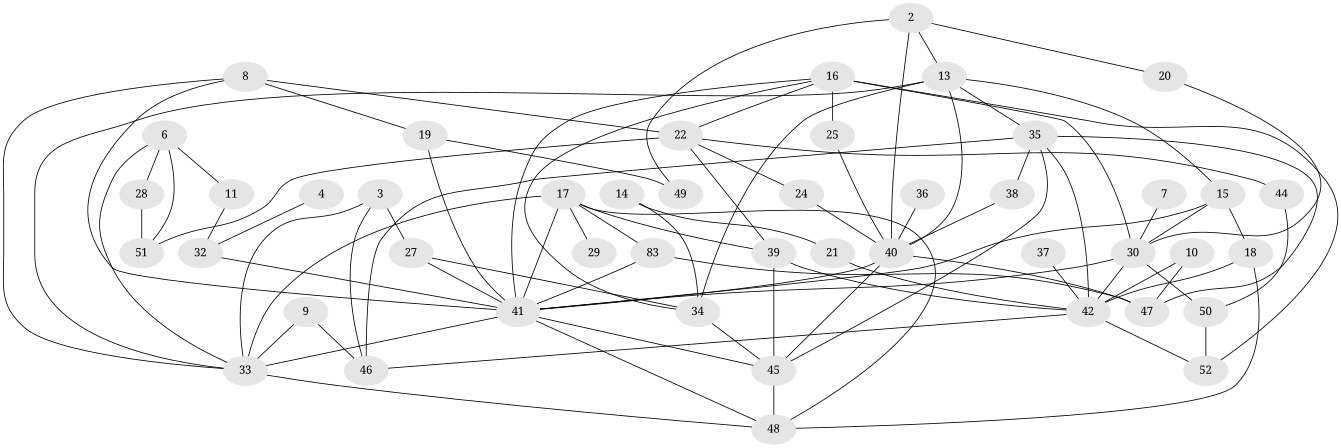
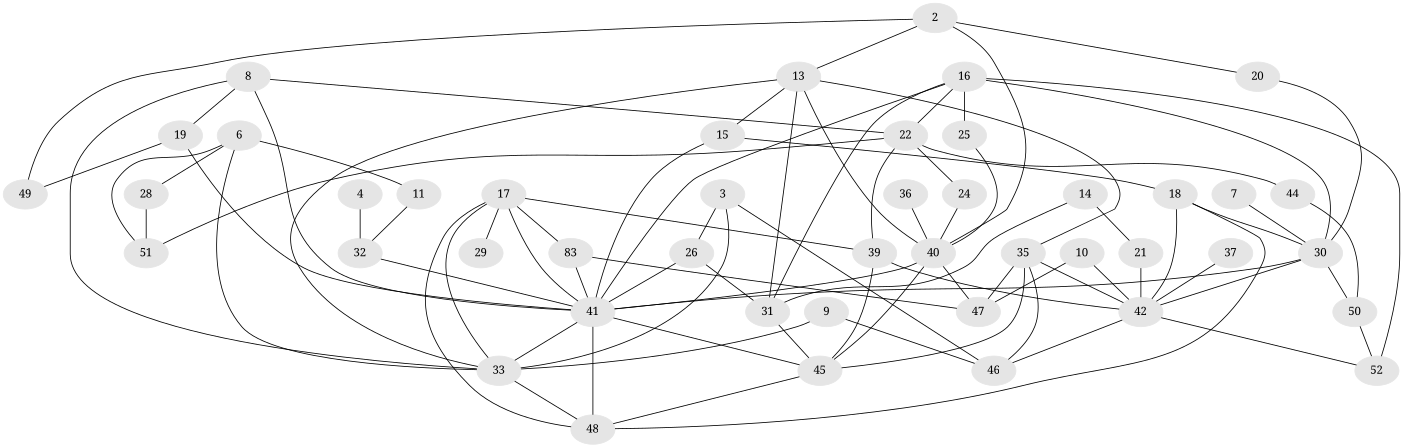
node "38": removed
edge "15" -- "30": now "18" -- "30"
node "27": label "27" -> "26"
node "34": label "34" -> "31"
